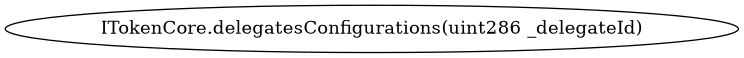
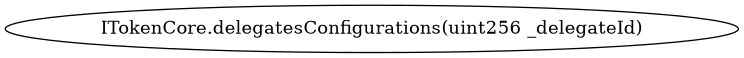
node "ITokenCore.delegatesConfigurations(uint286 _delegateId)": label "ITokenCore.delegatesConfigurations(uint286 _delegateId)" -> "ITokenCore.delegatesConfigurations(uint256 _delegateId)"
